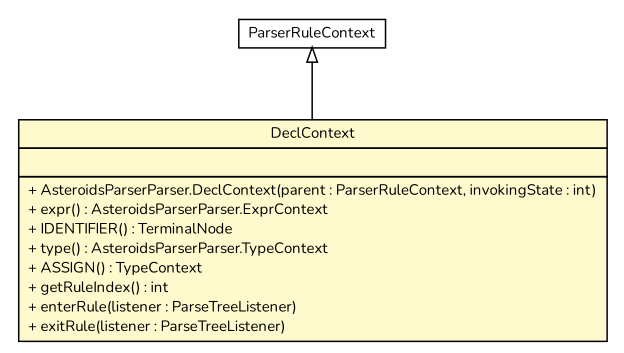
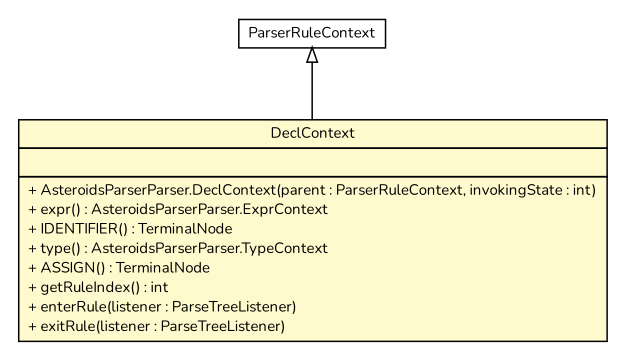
node "DeclContext": text "+ ASSIGN() : TypeContext" -> "+ ASSIGN() : TerminalNode"
